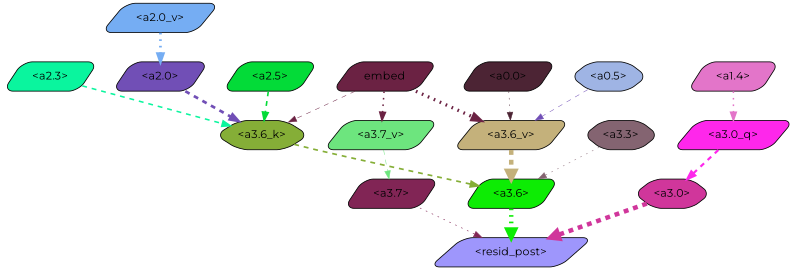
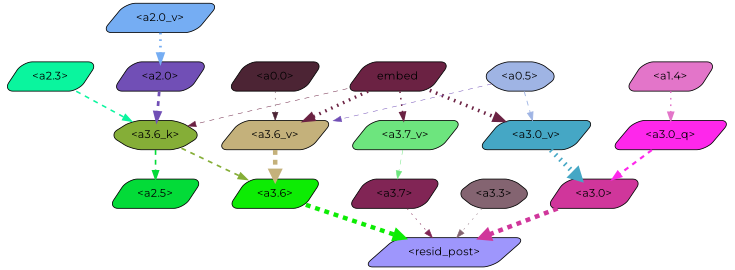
edge "<a2.5>" -> "<a3.6_k>": reversed
node "<a3.0_v>": added
edge "<a3.3>" -> "<a3.6>": now "<a3.3>" -> "<resid_post>"
node "<a3.0>": shape hexagon -> parallelogram
edge "<a3.6>" -> "<resid_post>": style dotted -> dashed
